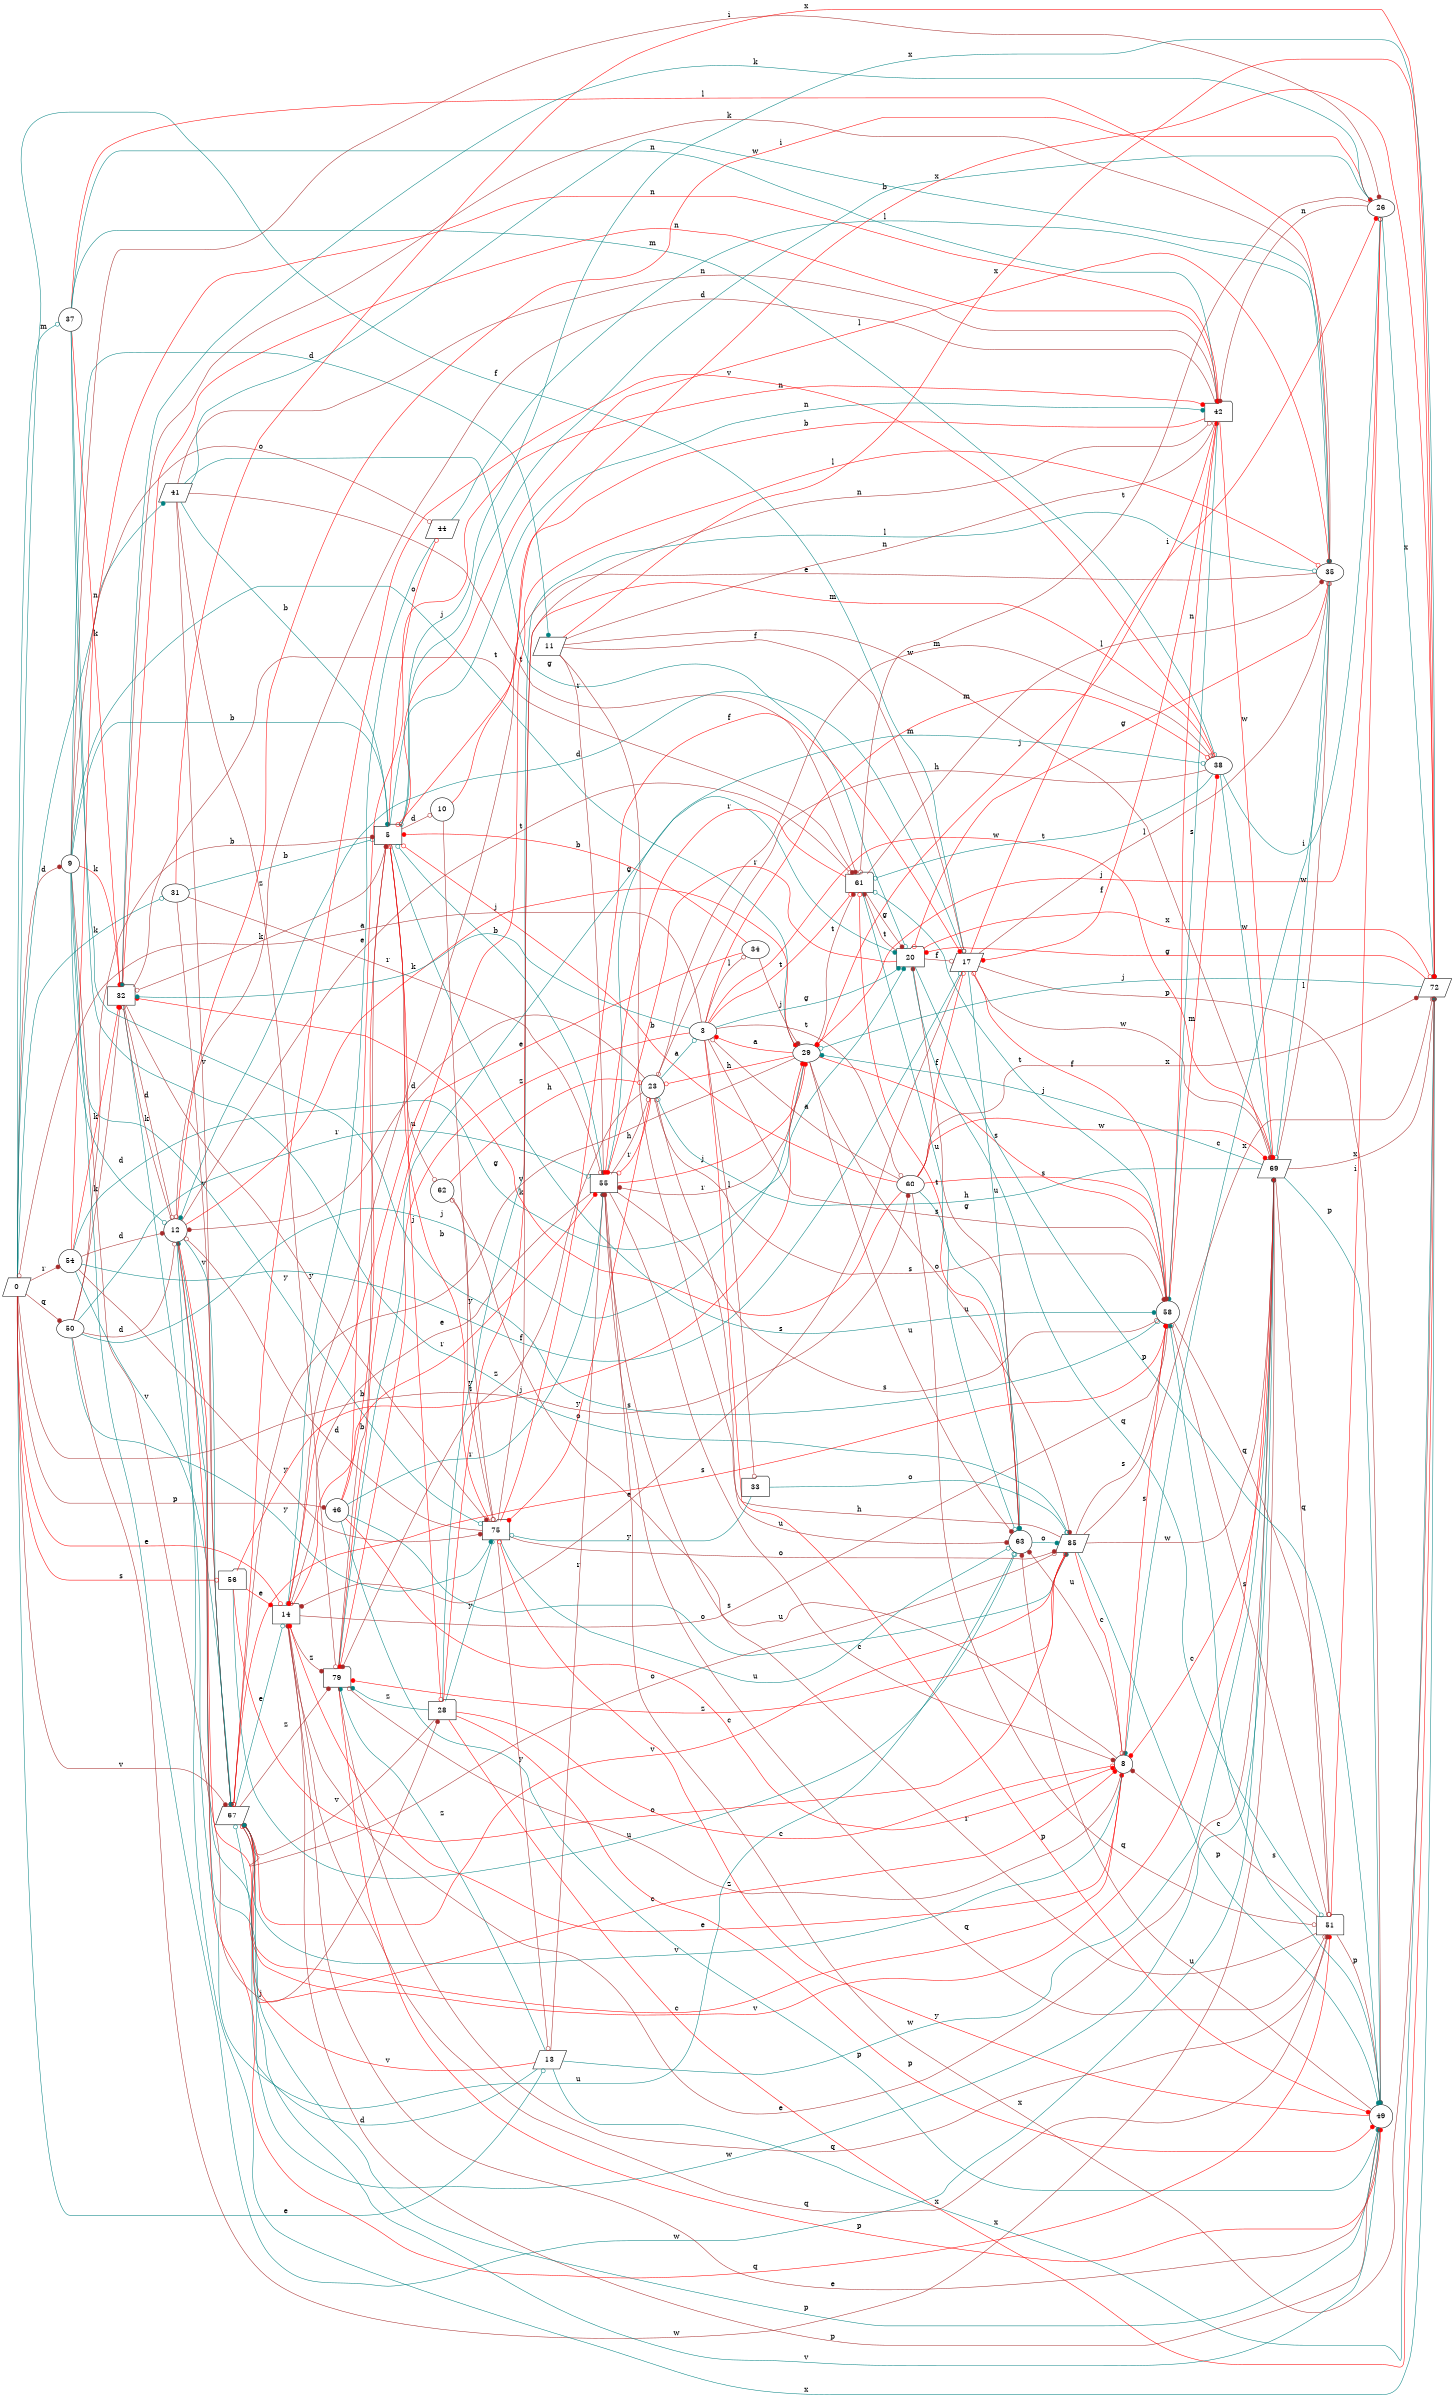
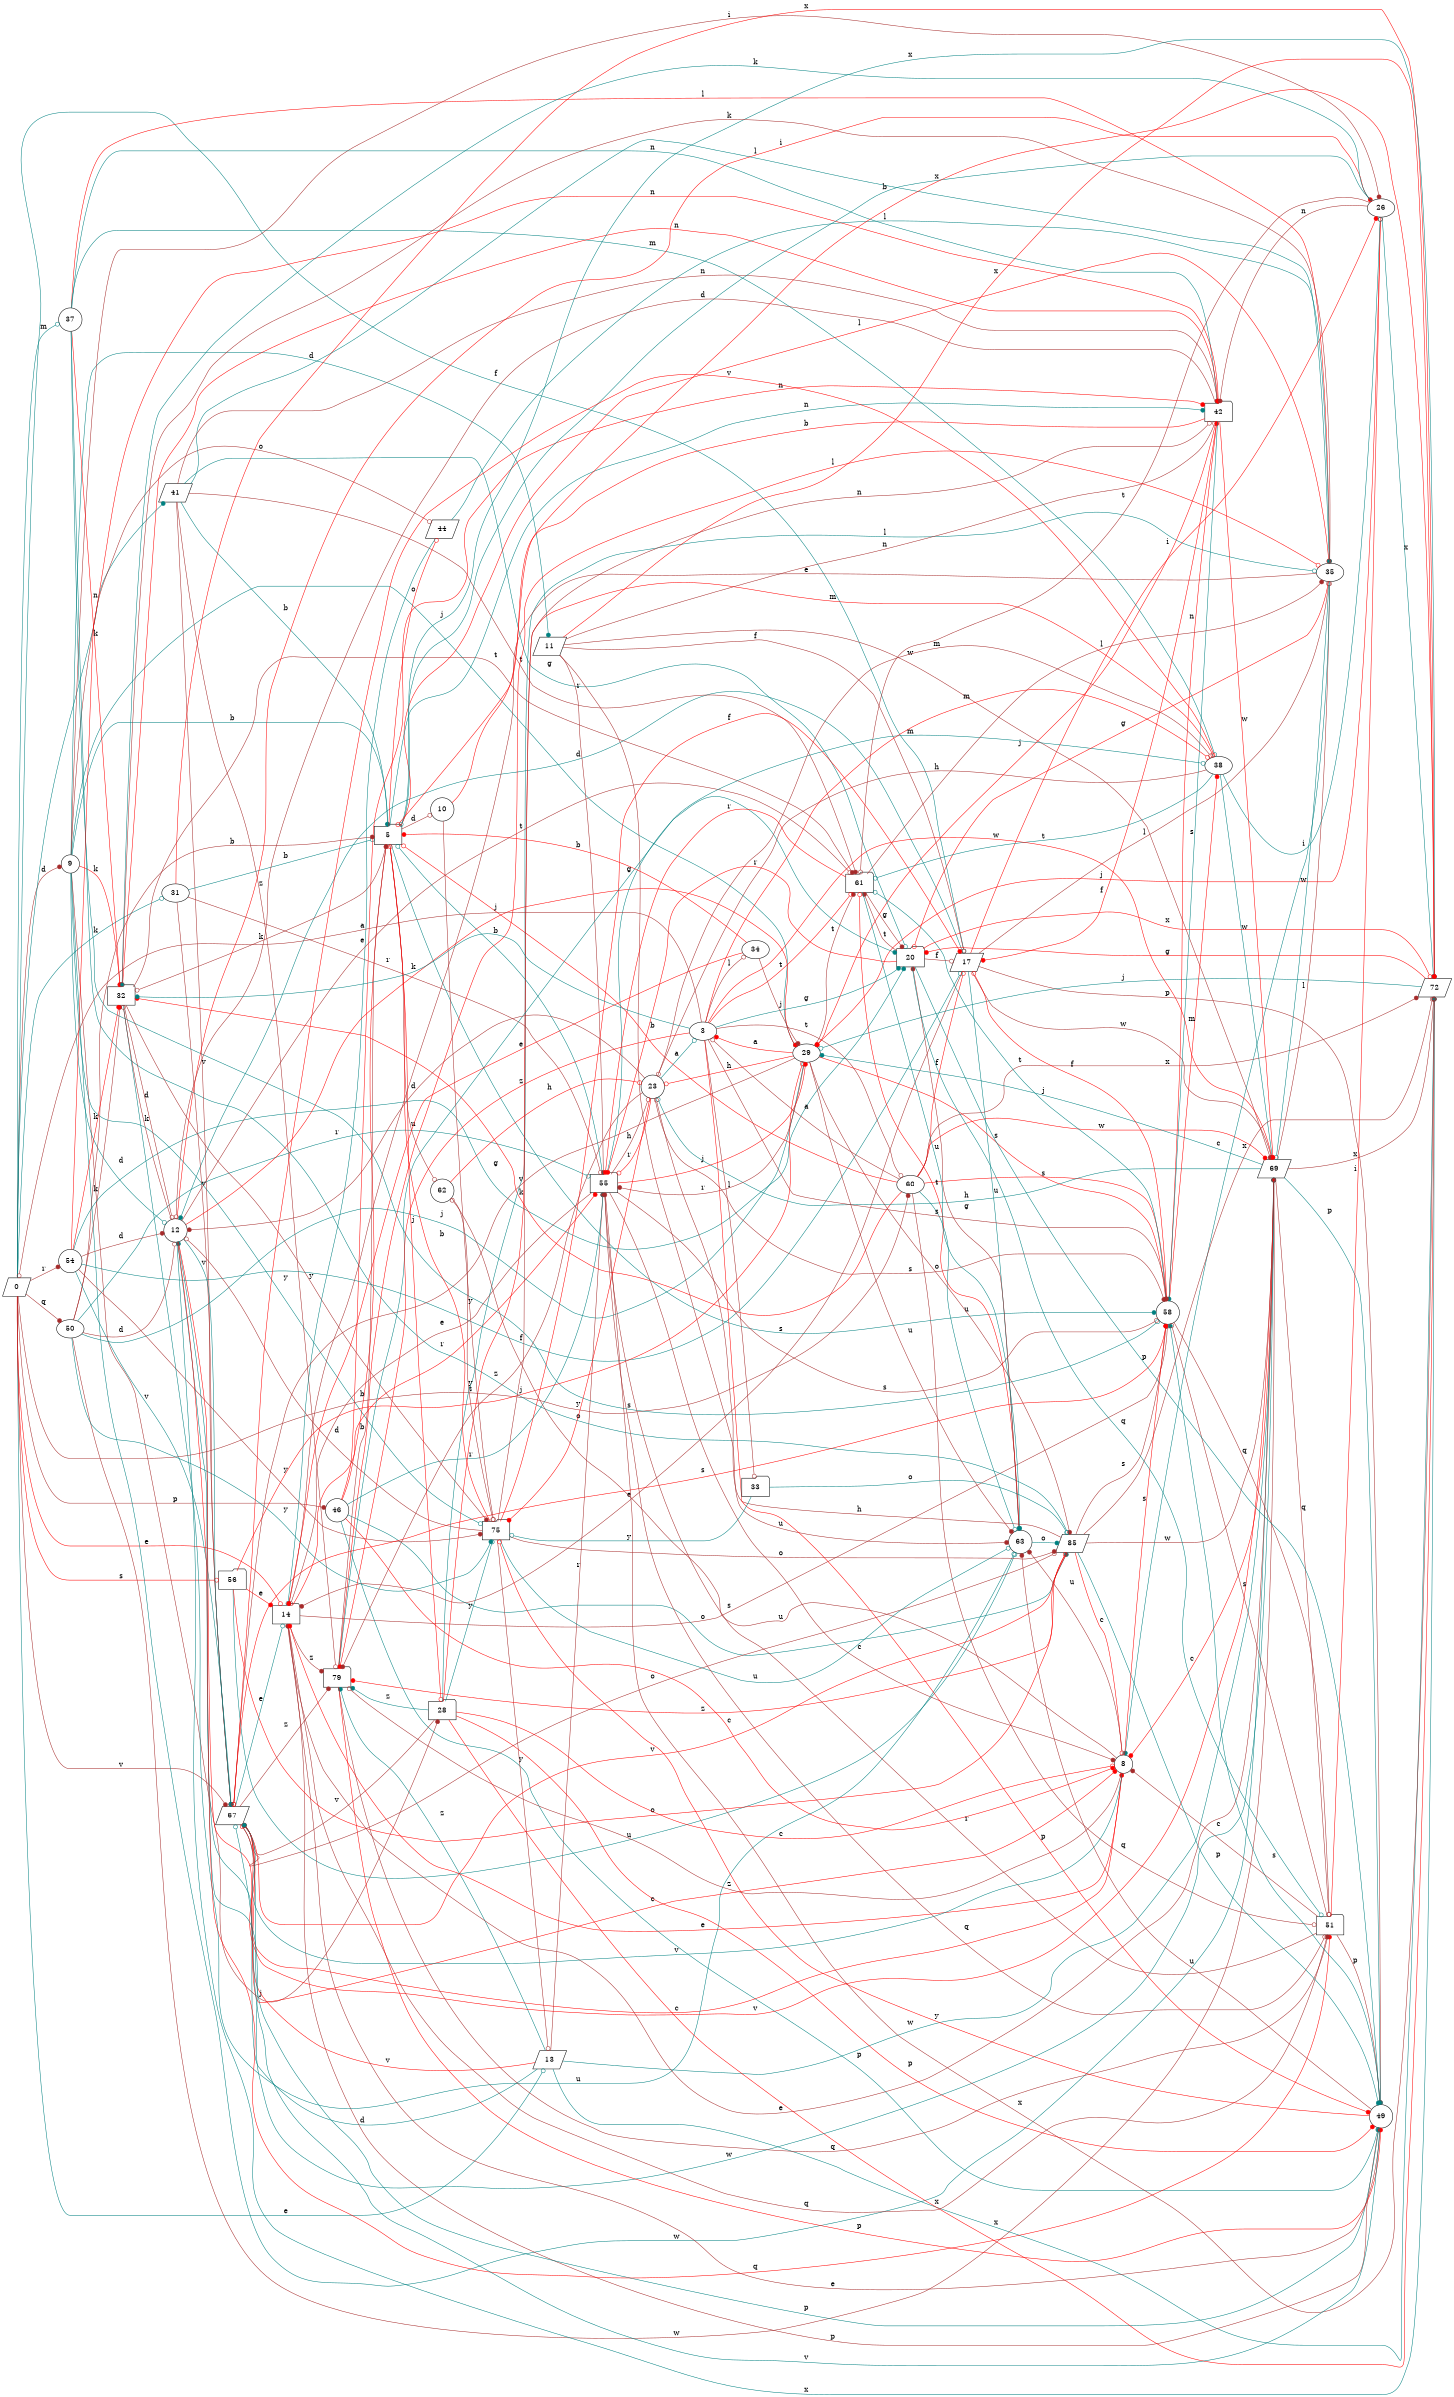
edge "41" -> "35": label "w" -> "l"
edge "56" -> "29": arrowhead dot -> odot
